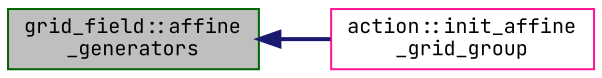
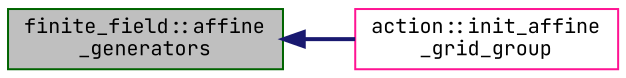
node "grid_field::affine _generators": label "grid_field::affine _generators" -> "finite_field::affine _generators"
